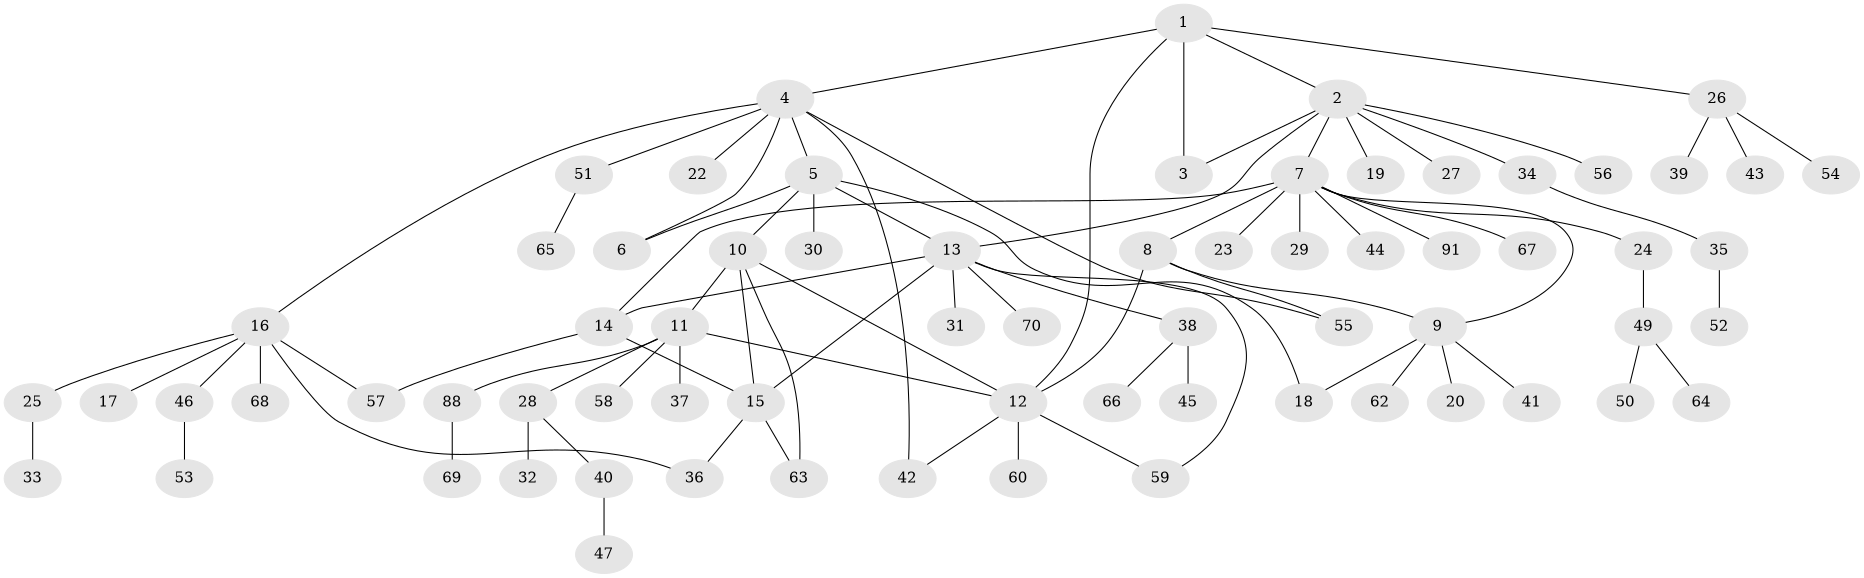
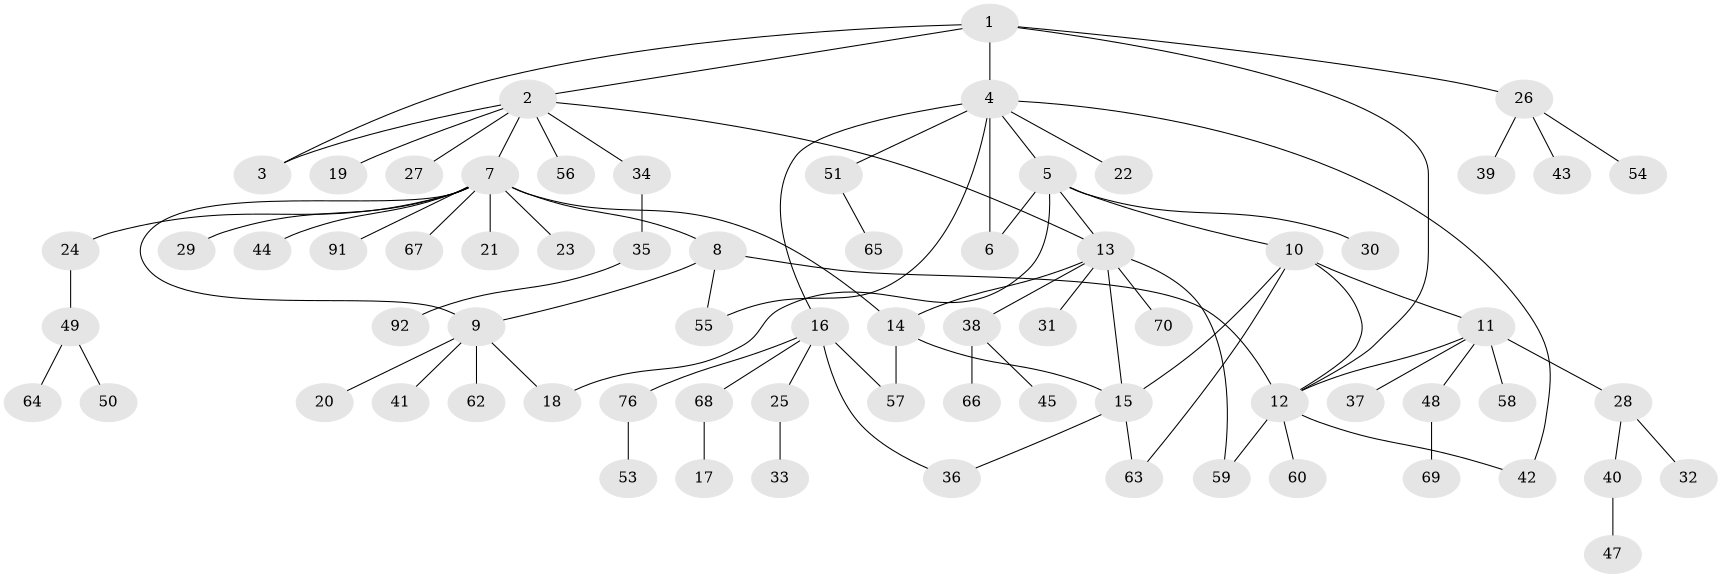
node "21": added
node "52": label "52" -> "92"
edge "16" -- "17": now "68" -- "17"
node "46": label "46" -> "76"
node "88": label "88" -> "48"
